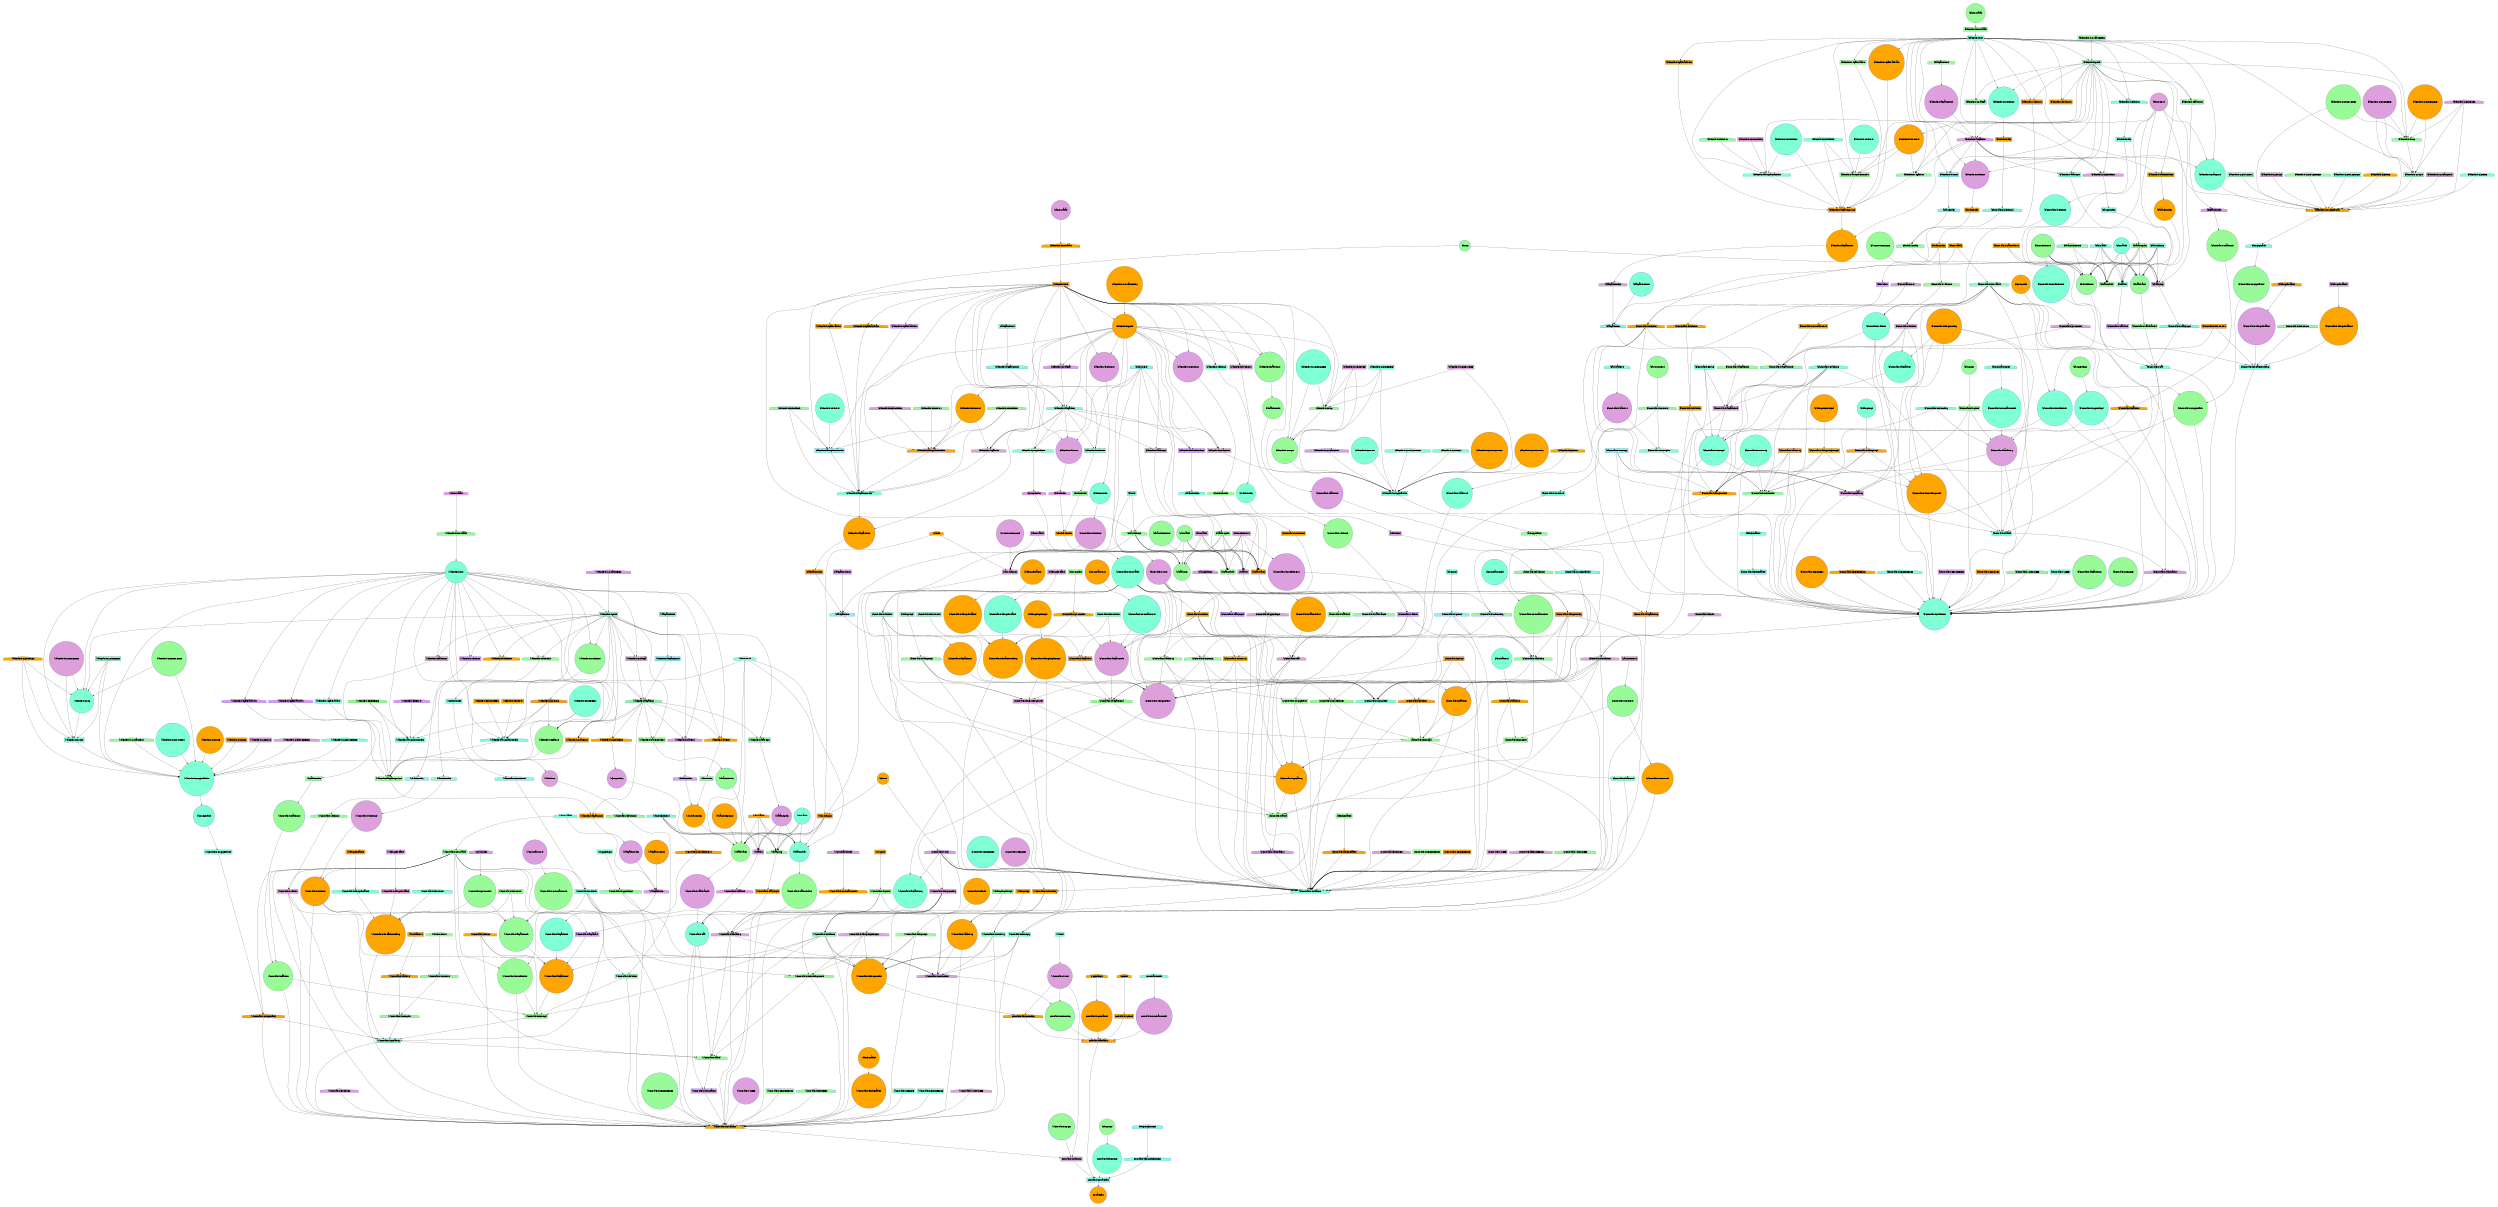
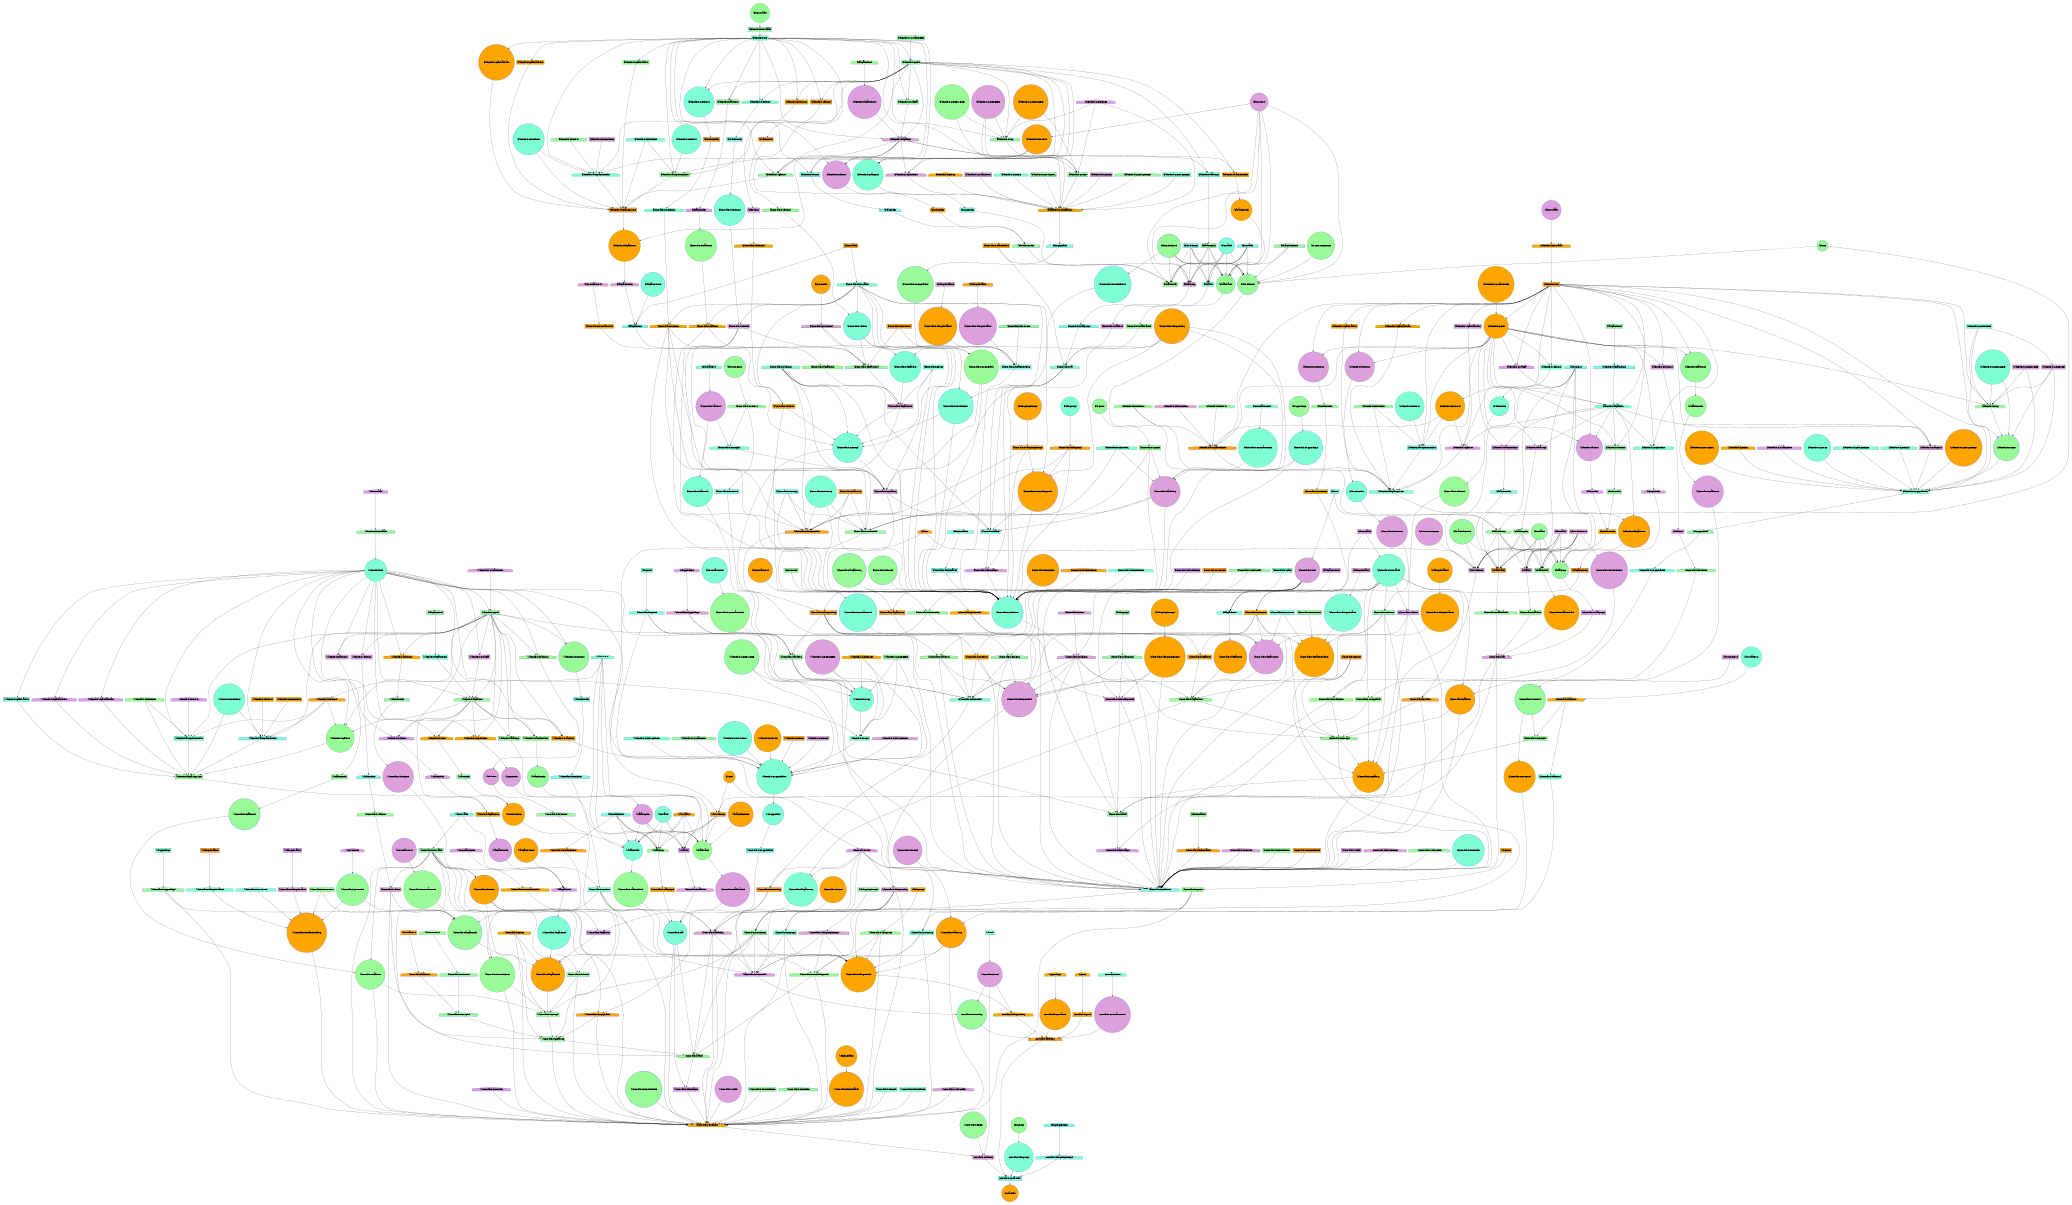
edge "[3]wfi_insn_dec" -> "[3]ebrk_insn": now "[3]decoder_i.ebrk_insn_o" -> "[3]ebrk_insn"
edge "[2]decoder_i.CSR_OP_READ" -> "[2]decoder_i.csr_op_o": now "[2]decoder_i.CSR_OP_READ" -> "[2]decoder_i.CSR_OP_SET"
node "[2]controller_i.handle_irq": shape house -> note
edge "[1]decoder_i.opcode" -> "[1]decoder_i.jump_in_dec_o": added
